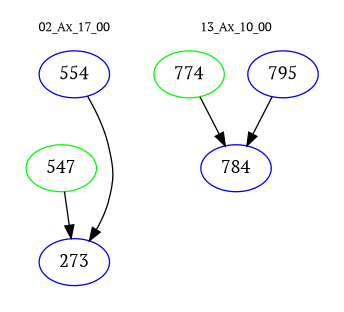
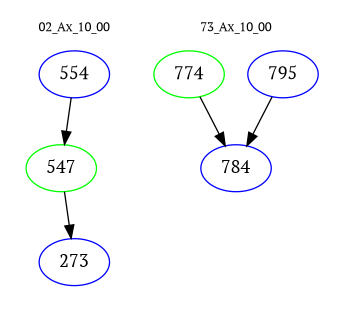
cluster "02_Ax_17_00": label "02_Ax_17_00" -> "02_Ax_10_00"
cluster "13_Ax_10_00": label "13_Ax_10_00" -> "73_Ax_10_00"
edge "554" -> "273": now "554" -> "547"
